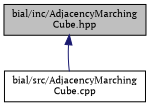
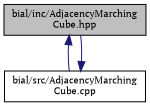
edge "bial/inc/AdjacencyMarching Cube.hpp" -> "bial/src/AdjacencyMarching Cube.cpp": added
